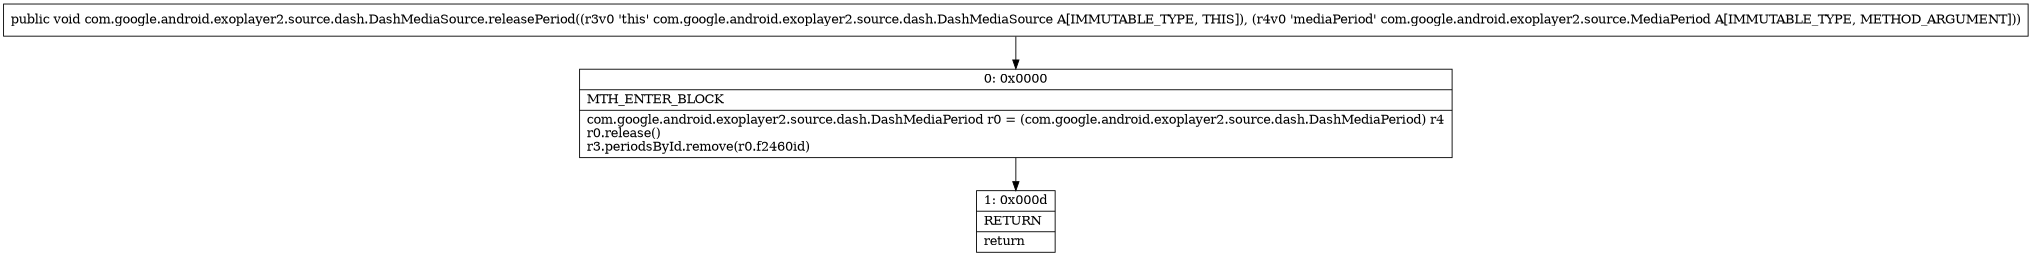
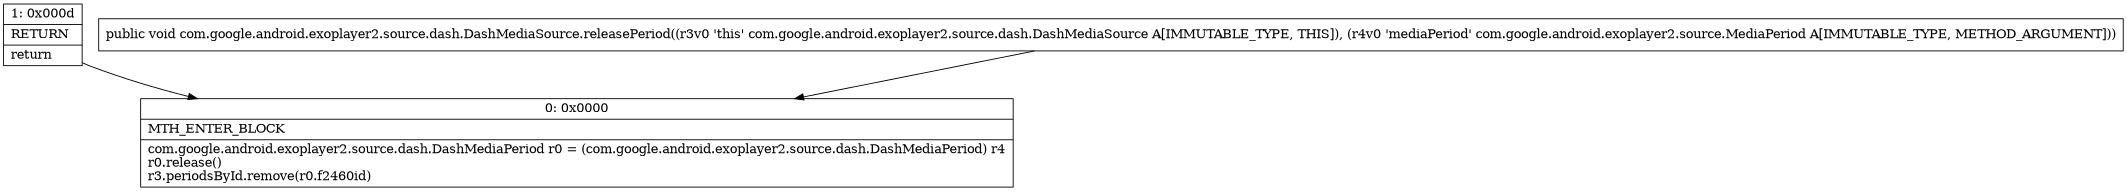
edge "0: 0x0000" -> "1: 0x000d": reversed
